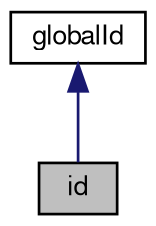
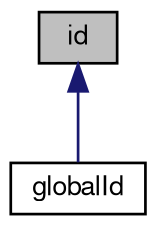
edge "id" -> "globalId": reversed
